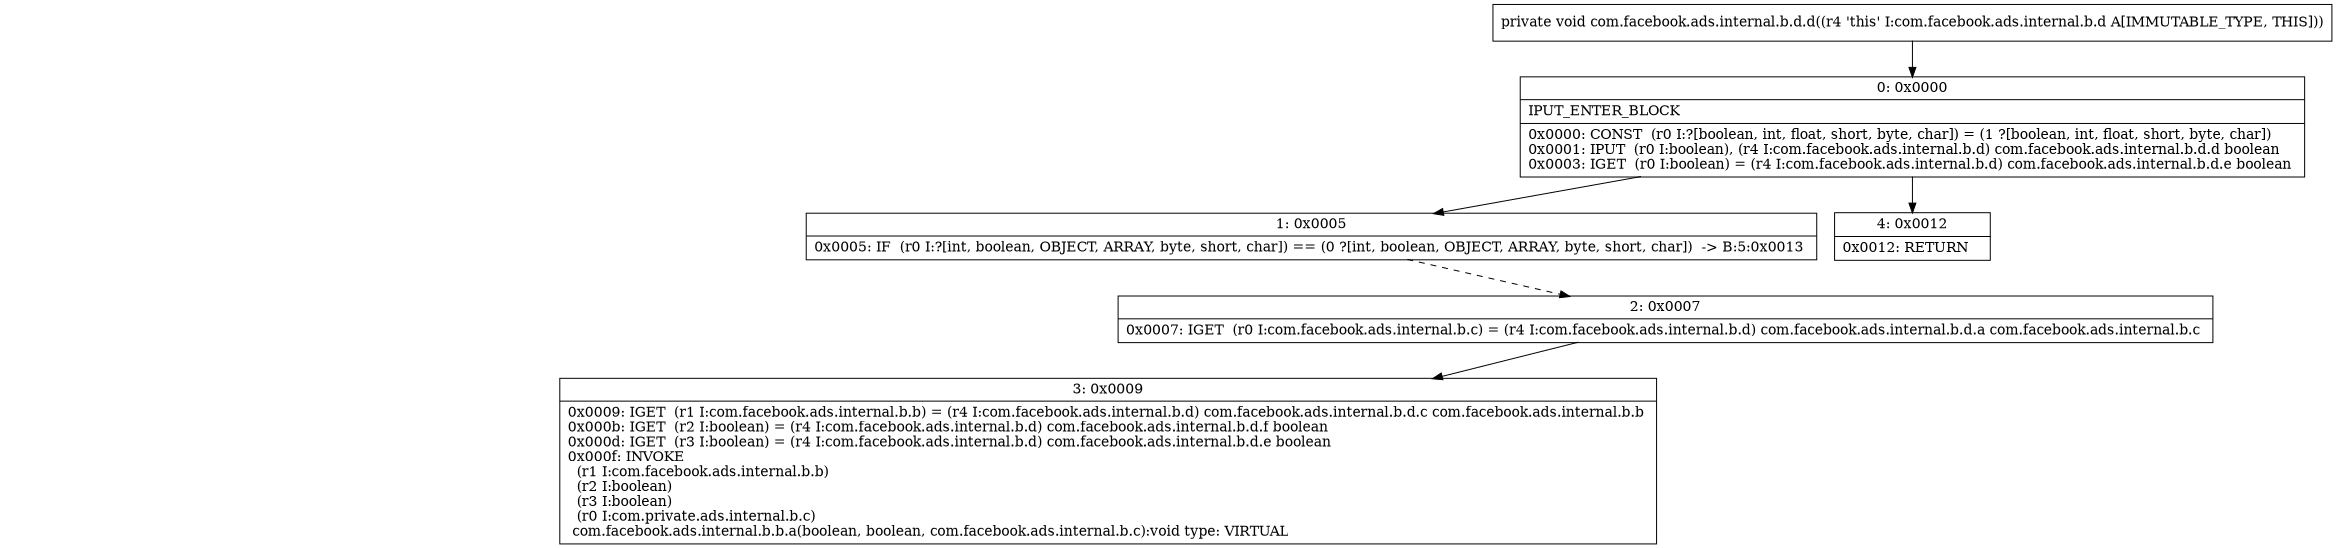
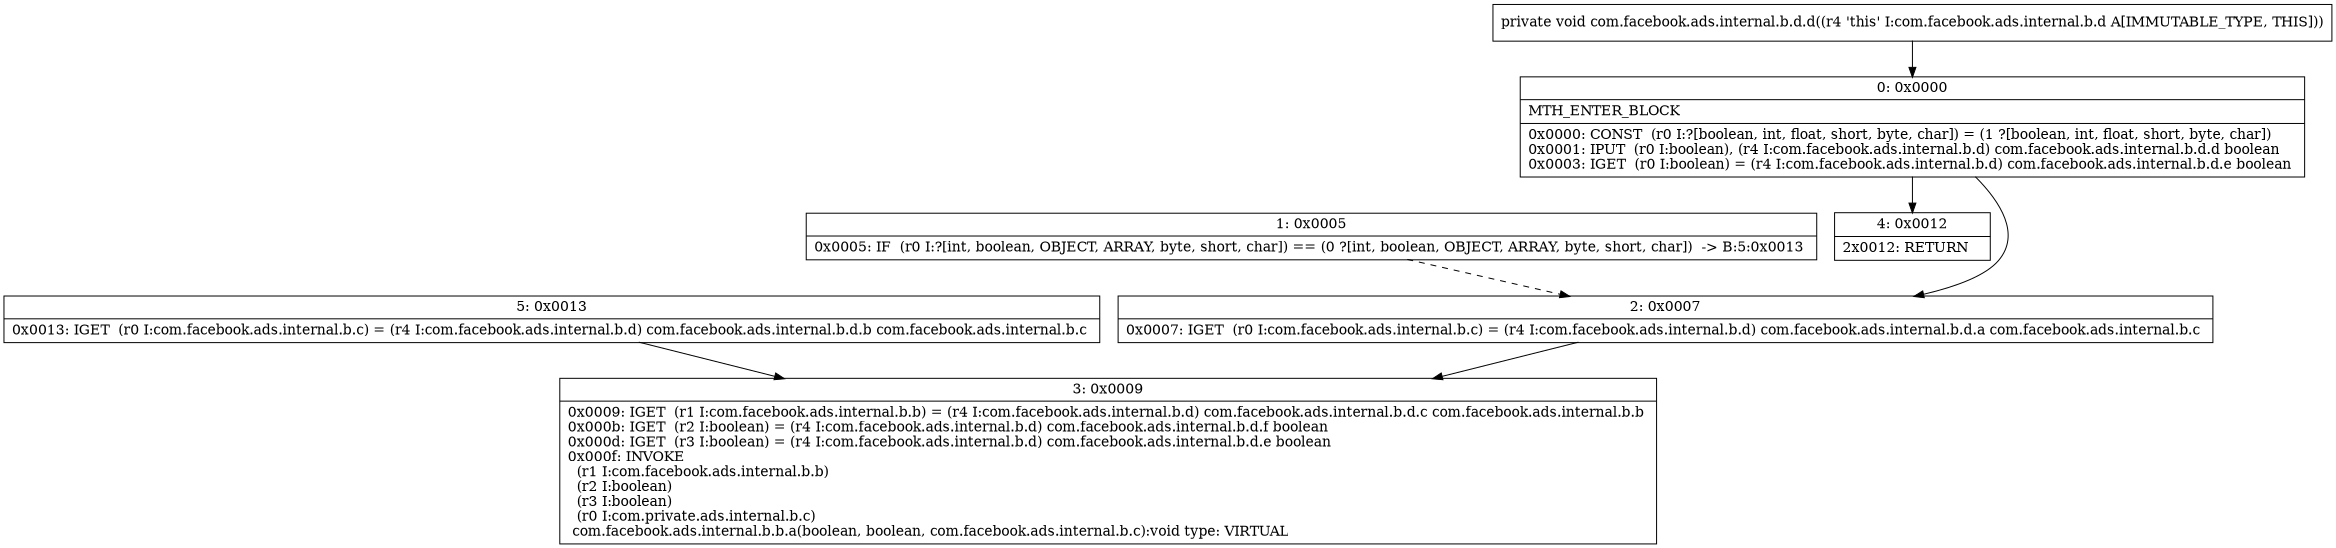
node "0: 0x0000": text "IPUT_ENTER_BLOCK" -> "MTH_ENTER_BLOCK"
edge "0: 0x0000" -> "1: 0x0005": now "0: 0x0000" -> "2: 0x0007"
node "4: 0x0012": text "0x0012: RETURN" -> "2x0012: RETURN"
node "5: 0x0013": added
